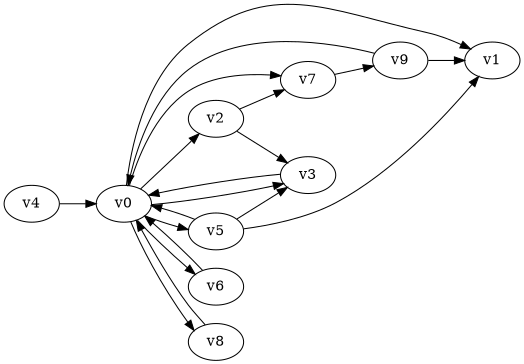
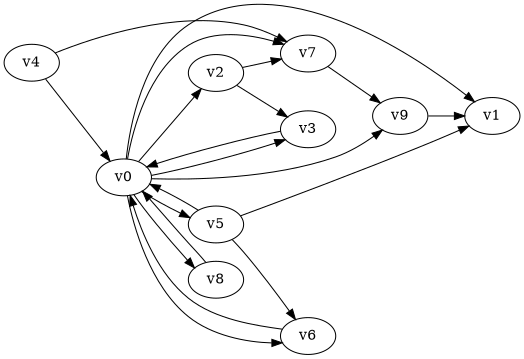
edge "v4" -> "v7": added
edge "v9" -> "v0": reversed
edge "v5" -> "v3": now "v5" -> "v6"
